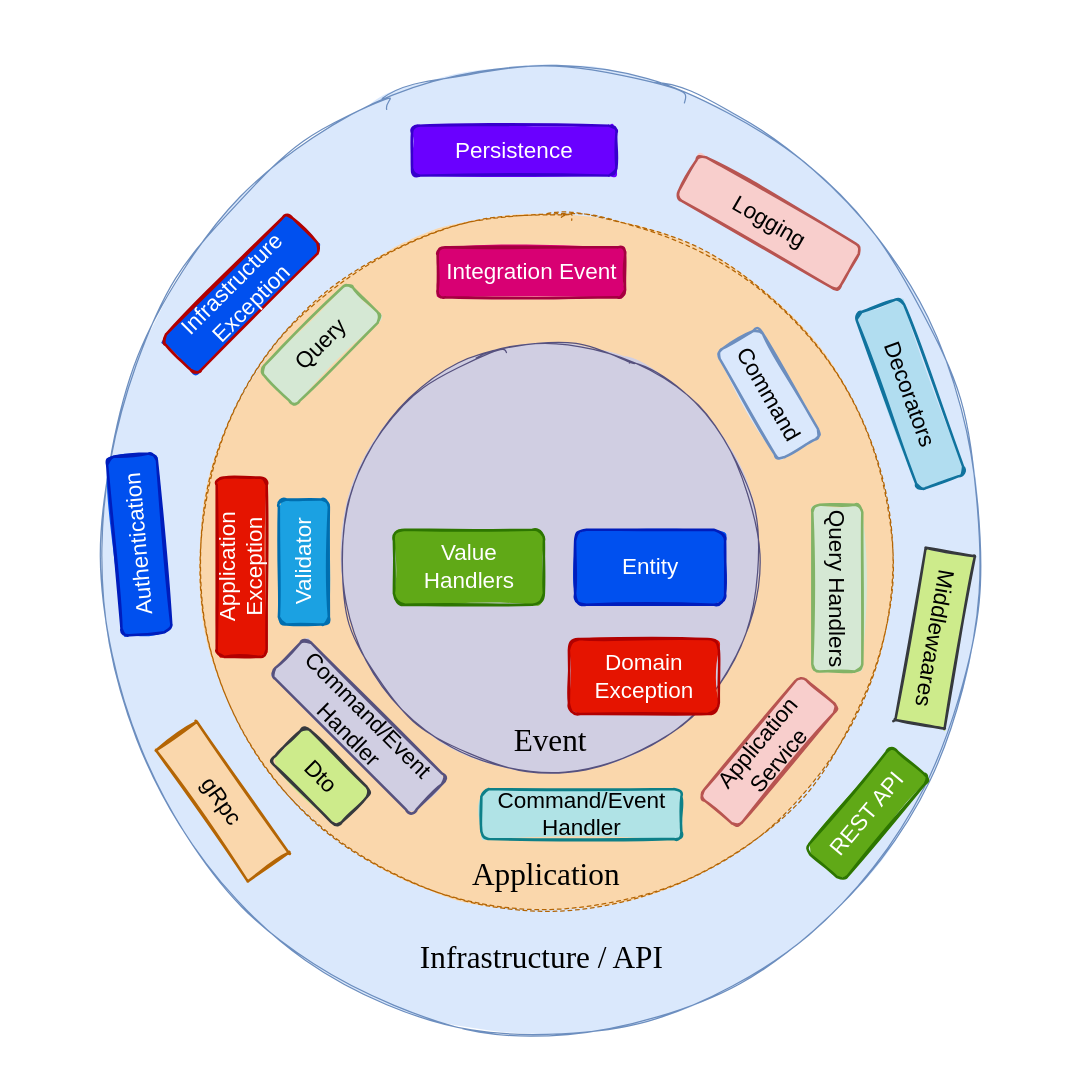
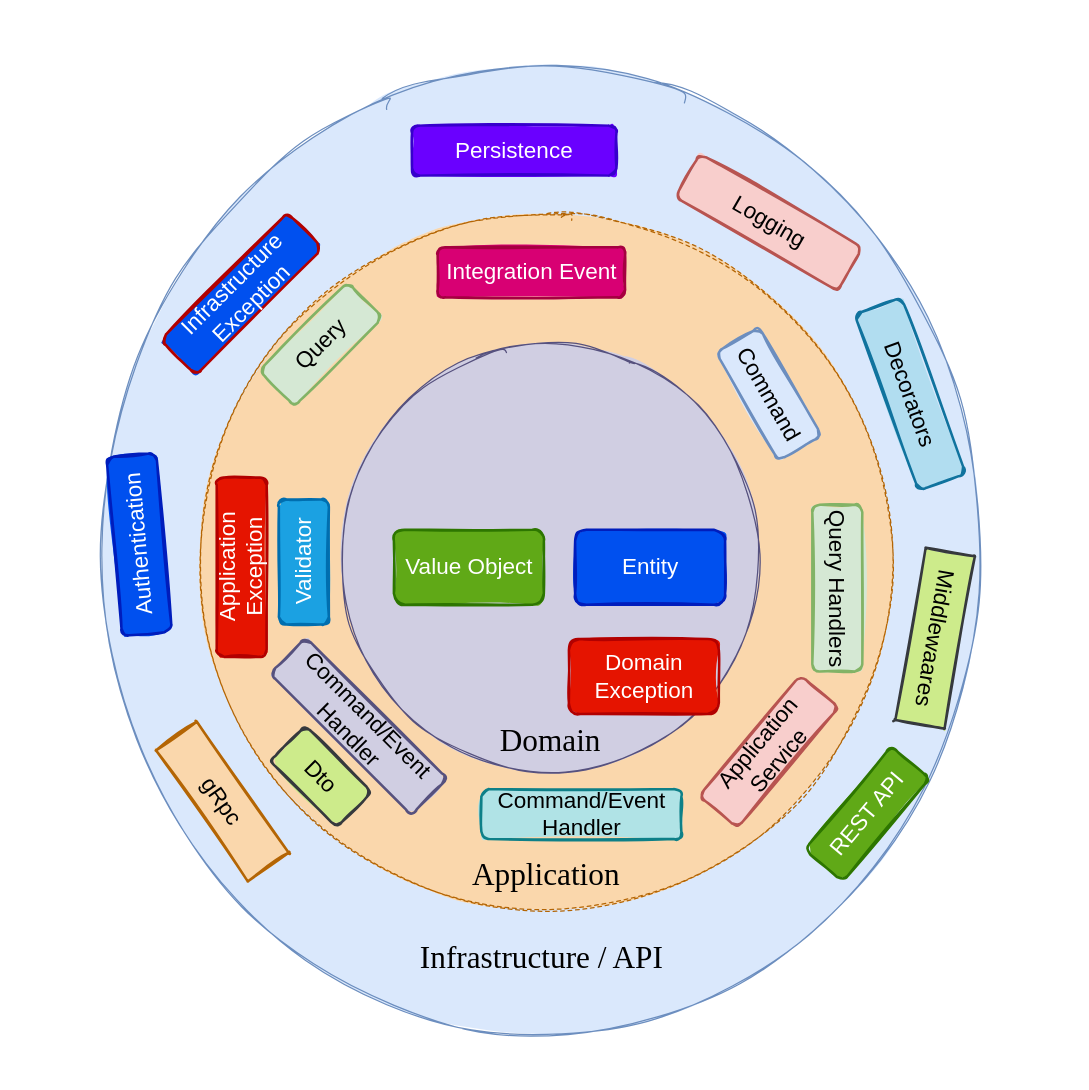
node "Value Handlers": label "Value Handlers" -> "Value Object"
node "Event": label "Event" -> "Domain"
